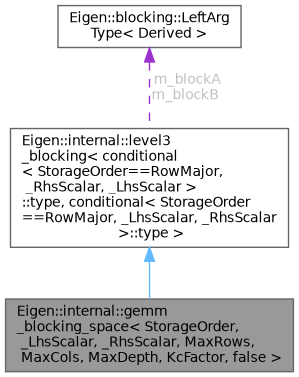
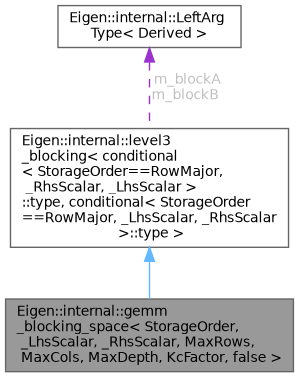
node "Eigen::blocking::LeftArg Type< Derived >": label "Eigen::blocking::LeftArg Type< Derived >" -> "Eigen::internal::LeftArg Type< Derived >"
